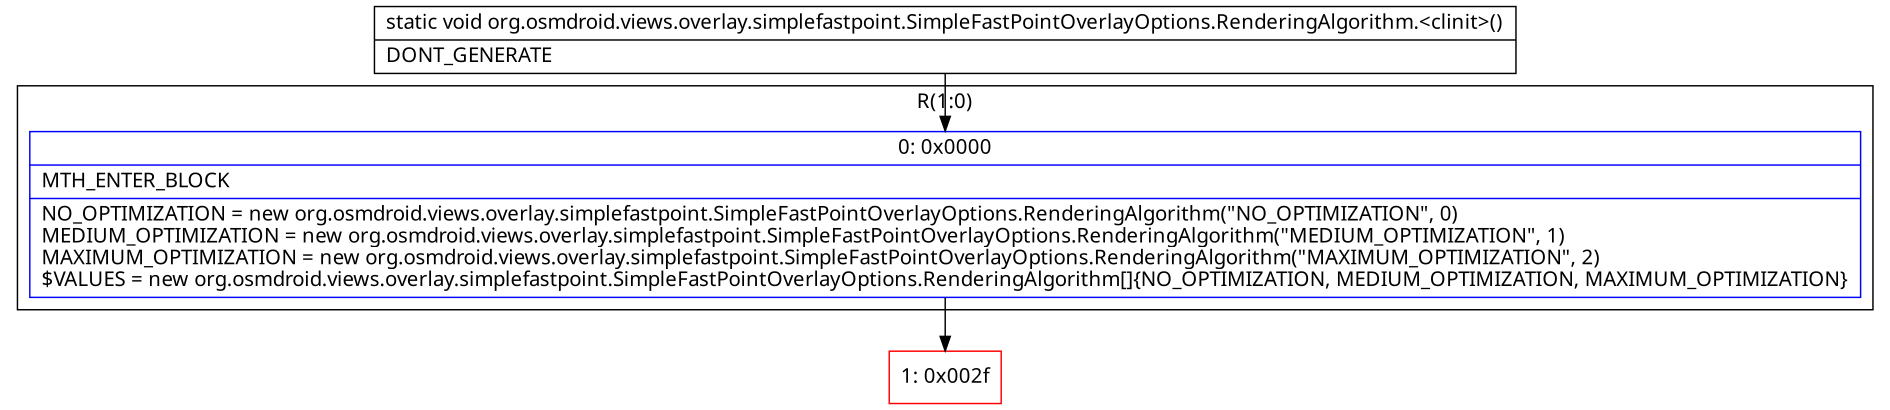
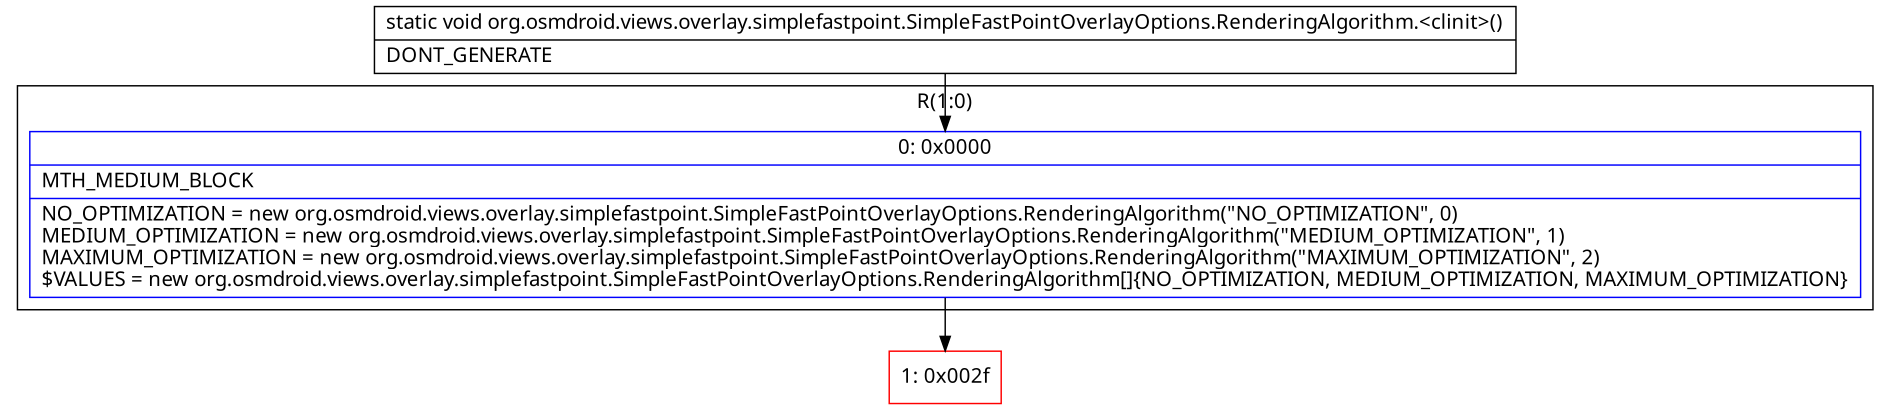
node "0: 0x0000": text "MTH_ENTER_BLOCK" -> "MTH_MEDIUM_BLOCK"
